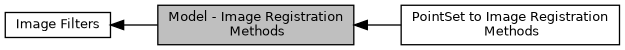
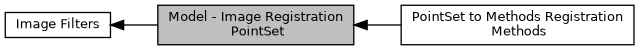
node "Model - Image Registration Methods": label "Model - Image Registration Methods" -> "Model - Image Registration PointSet"
node "PointSet to Image Registration Methods": label "PointSet to Image Registration Methods" -> "PointSet to Methods Registration Methods"
